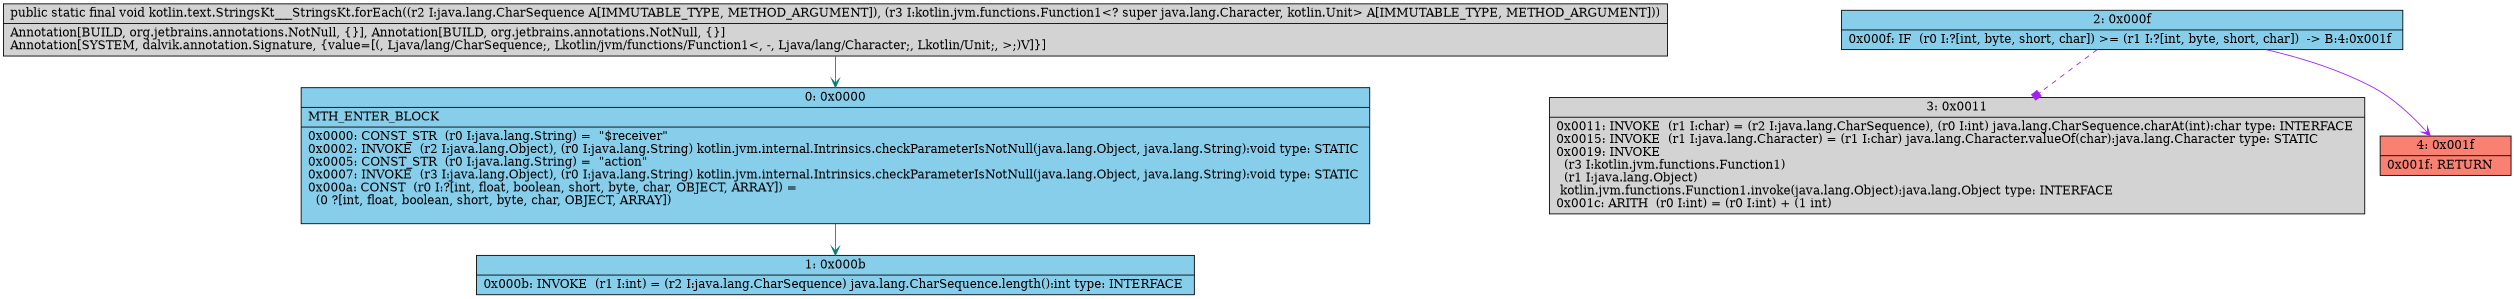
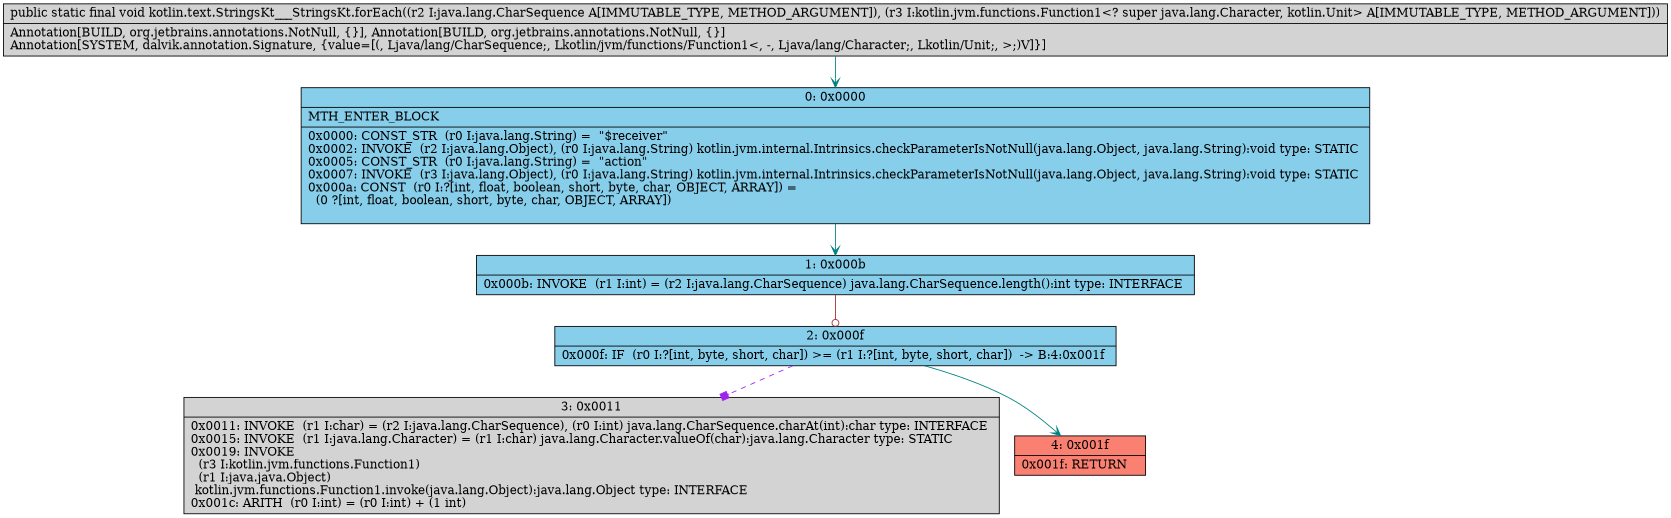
edge "2: 0x000f" -> "4: 0x001f": color purple -> teal
node "3: 0x0011": text "(r1 I:java.lang.Object)" -> "(r1 I:java.java.Object)"
edge "1: 0x000b" -> "2: 0x000f": added
